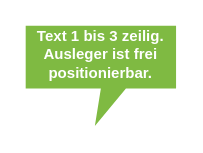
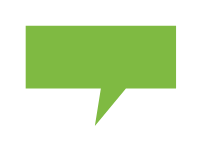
node "Text 1 bis 3 zeilig. Ausleger ist frei positionierbar.": removed
